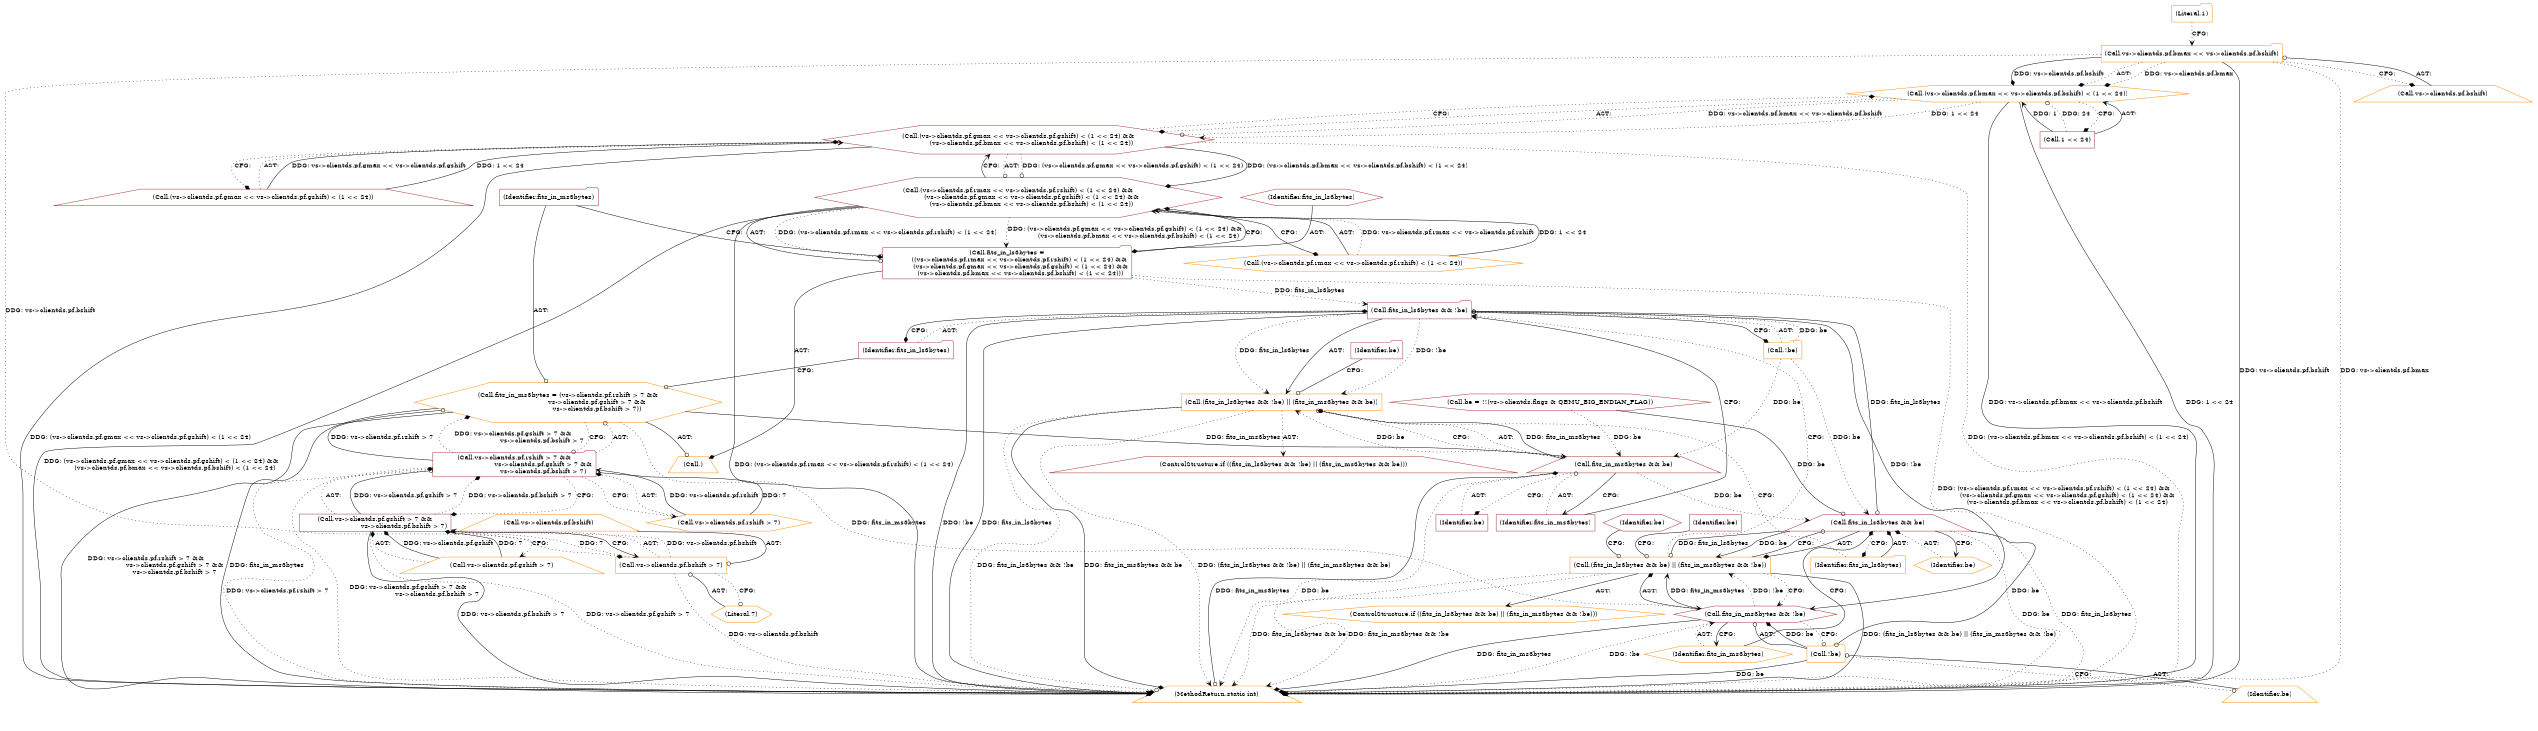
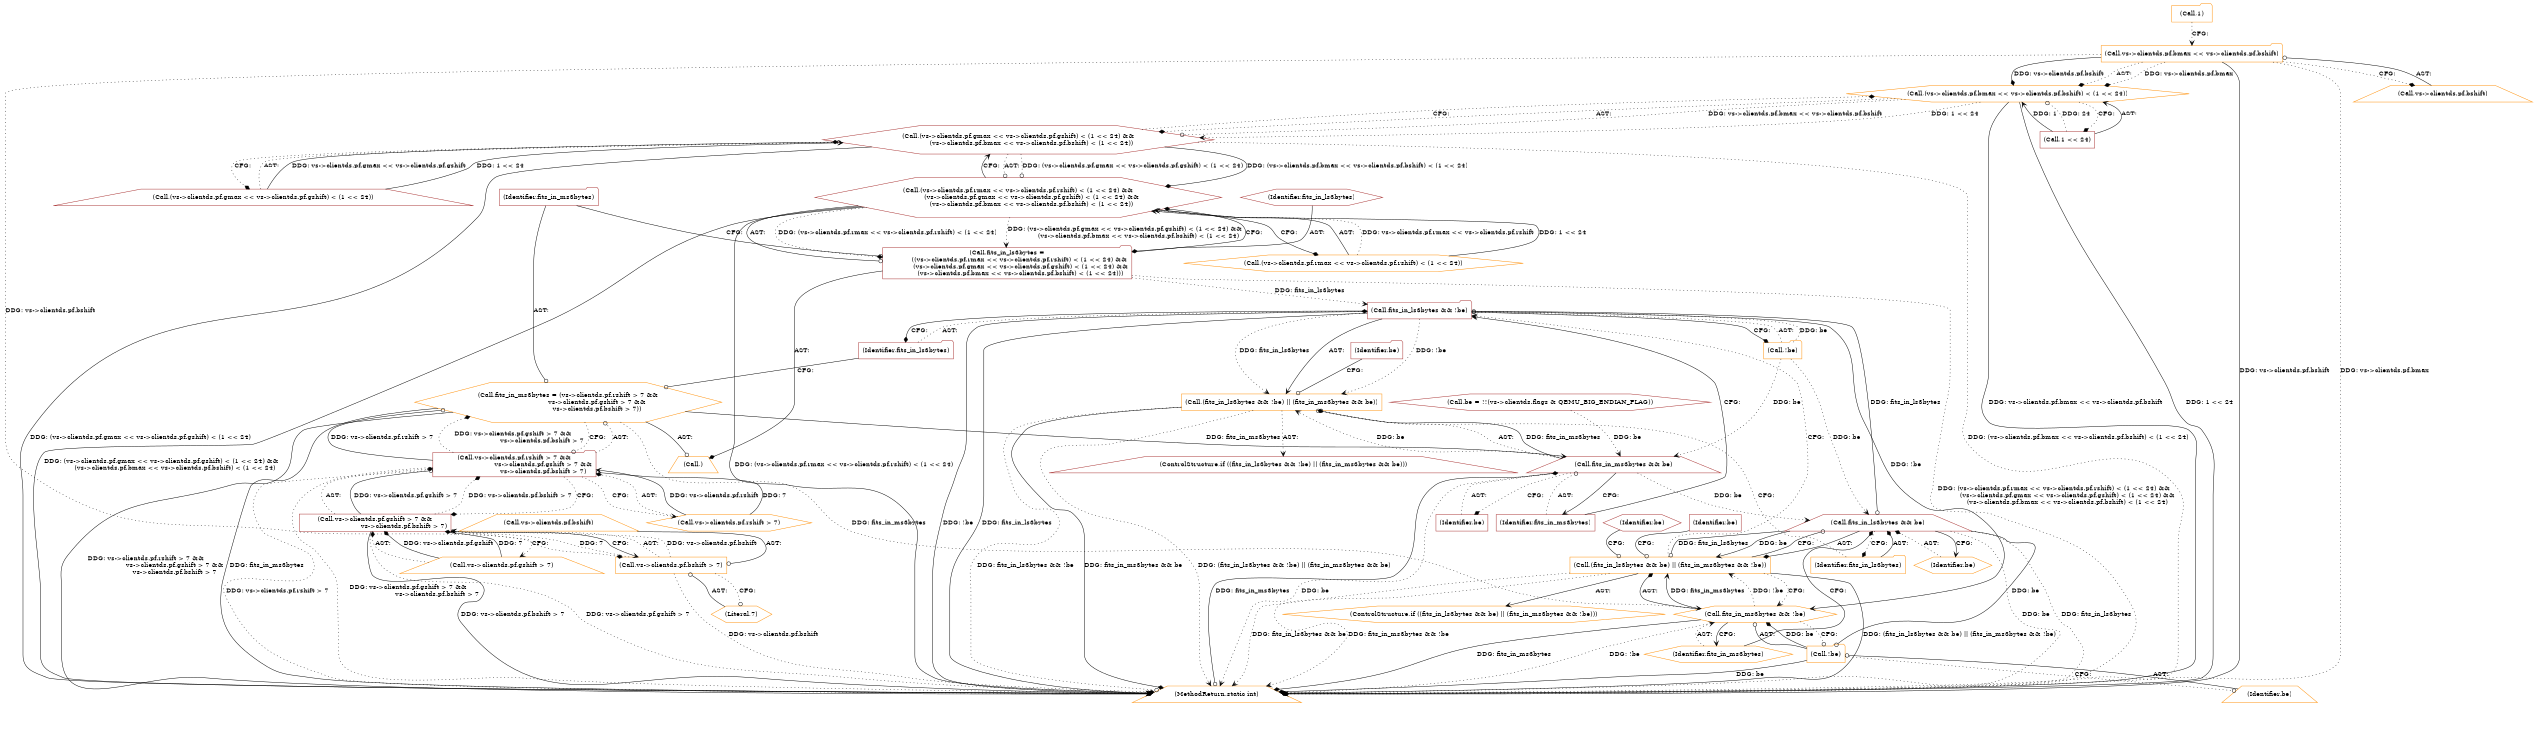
node "(Literal,1)": label "(Literal,1)" -> "(Call,1)"
edge "(Call,be = !!(vs->clientds.flags & QEMU_BIG_ENDIAN_FLAG))" -> "(Call,fits_in_ls3bytes && be)": removed, label "DDG: be"
edge "(Call,(fits_in_ls3bytes && !be) || (fits_in_ms3bytes && be))" -> "(Call,fits_in_ms3bytes && be)": removed, label "CFG:"
node "(Call,fits_in_ms3bytes && !be)": color brown -> darkorange
